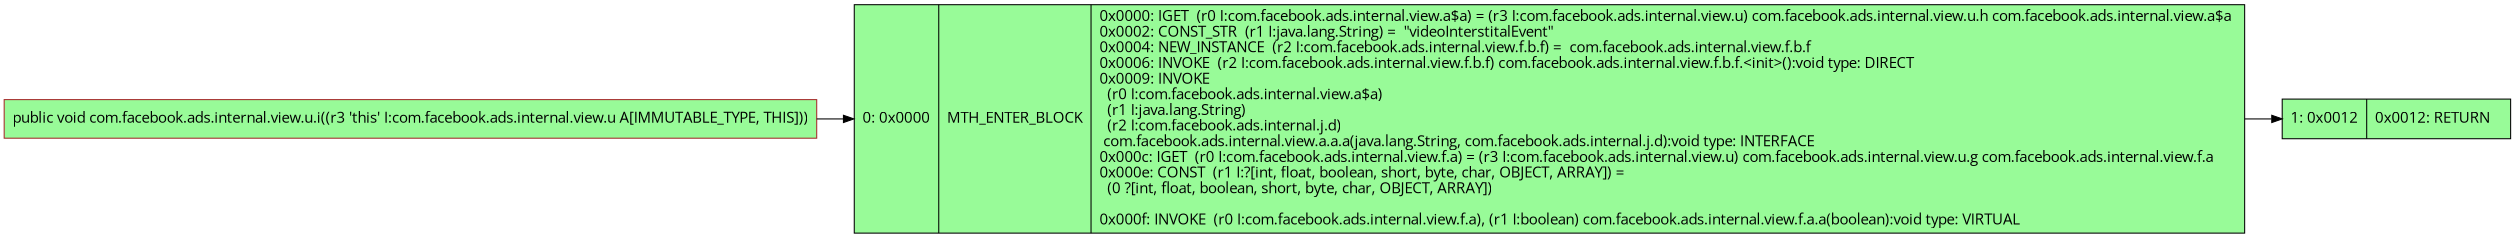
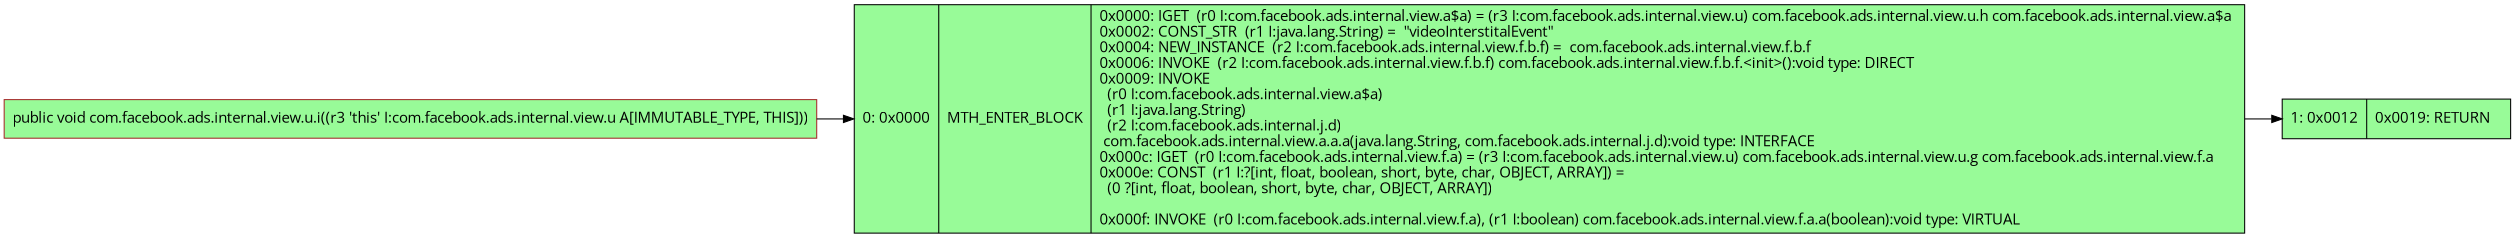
node "1: 0x0012": text "0x0012: RETURN" -> "0x0019: RETURN"
